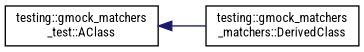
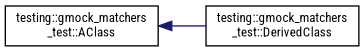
node "testing::gmock_matchers _matchers::DerivedClass": label "testing::gmock_matchers _matchers::DerivedClass" -> "testing::gmock_matchers _test::DerivedClass"
